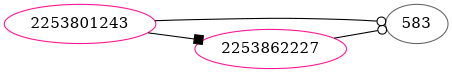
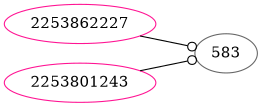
edge "2253801243" -> "2253862227": removed
